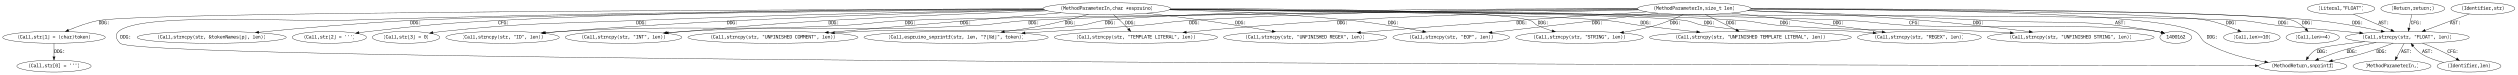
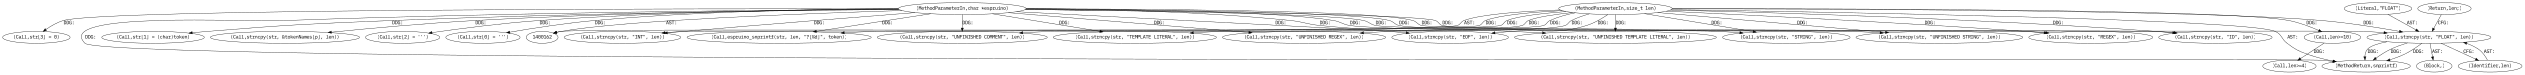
node "(Return,return;)": label "(Return,return;)" -> "(Return,len;)"
node "(Identifier,str)": removed
edge "(MethodParameterIn,size_t len)" -> "(Call,len>=4)": now "(Call,len>=10)" -> "(Call,len>=4)"
edge "(MethodParameterIn,char *espruino)" -> "(Call,str[2] = ''')": label "CFG: " -> "DDG: "
edge "(MethodParameterIn,char *espruino)" -> "1400162": label "CFG: " -> "AST: "
edge "(MethodParameterIn,size_t len)" -> "(MethodReturn,snprintf)": label "DDG: " -> "AST: "
edge "(Call,str[1] = (char)token)" -> "(Call,str[0] = ''')": now "(MethodParameterIn,char *espruino)" -> "(Call,str[0] = ''')"
node "(MethodParameterIn,)": label "(MethodParameterIn,)" -> "(Block,)"
